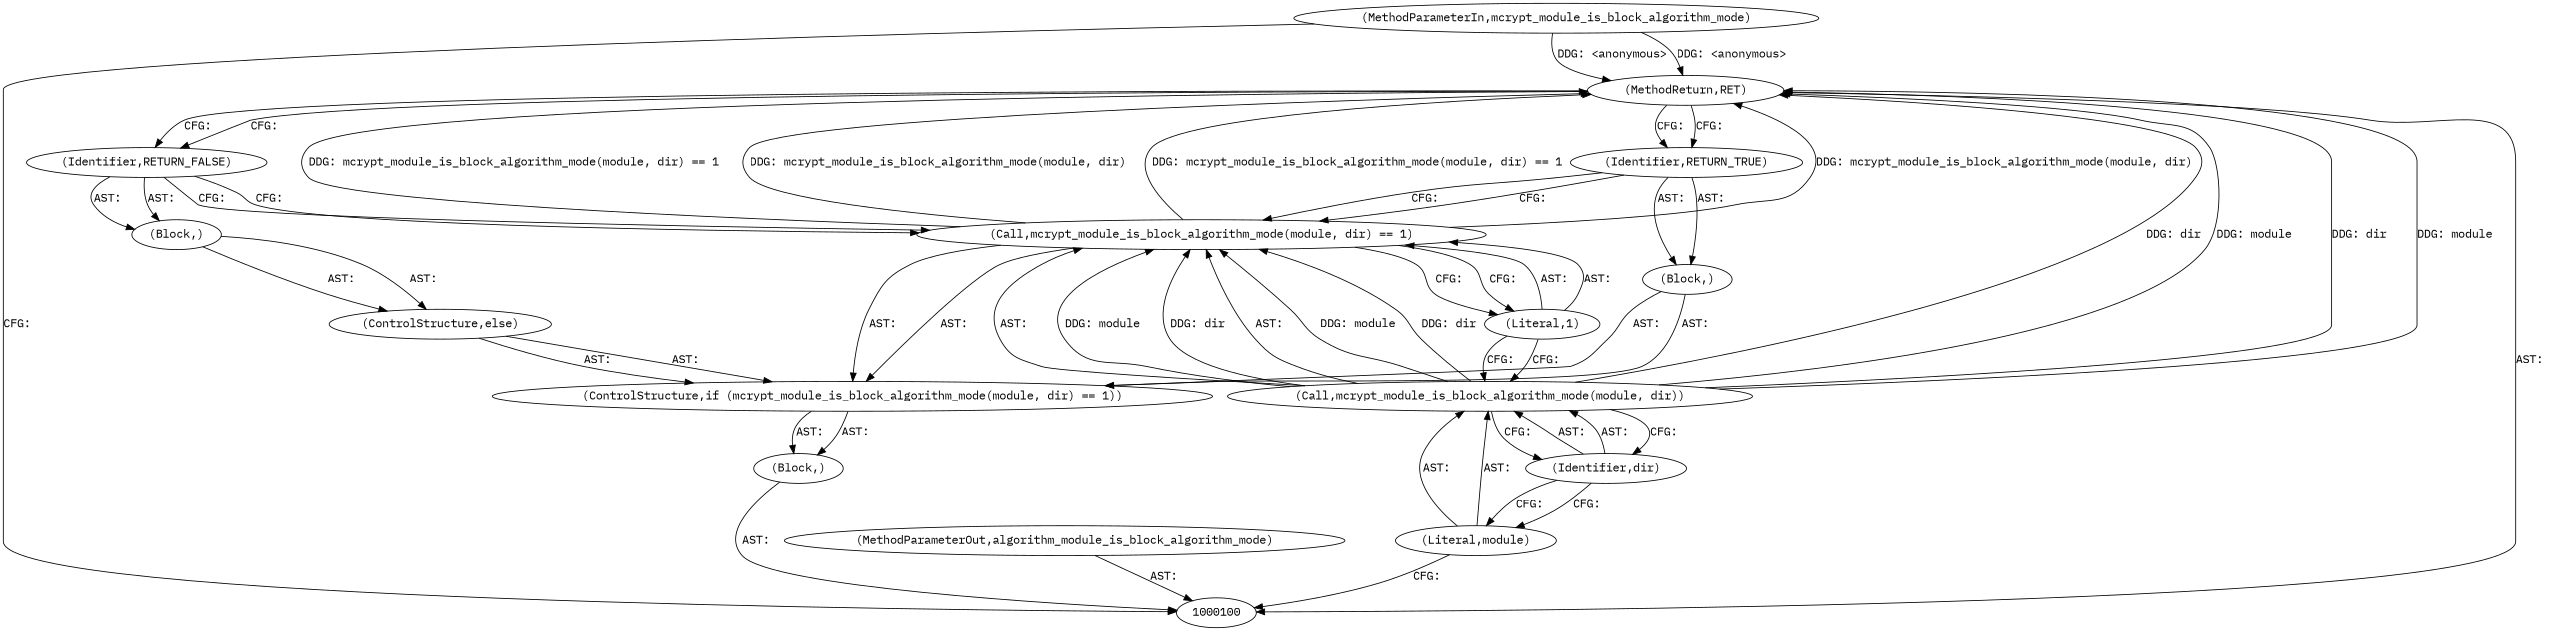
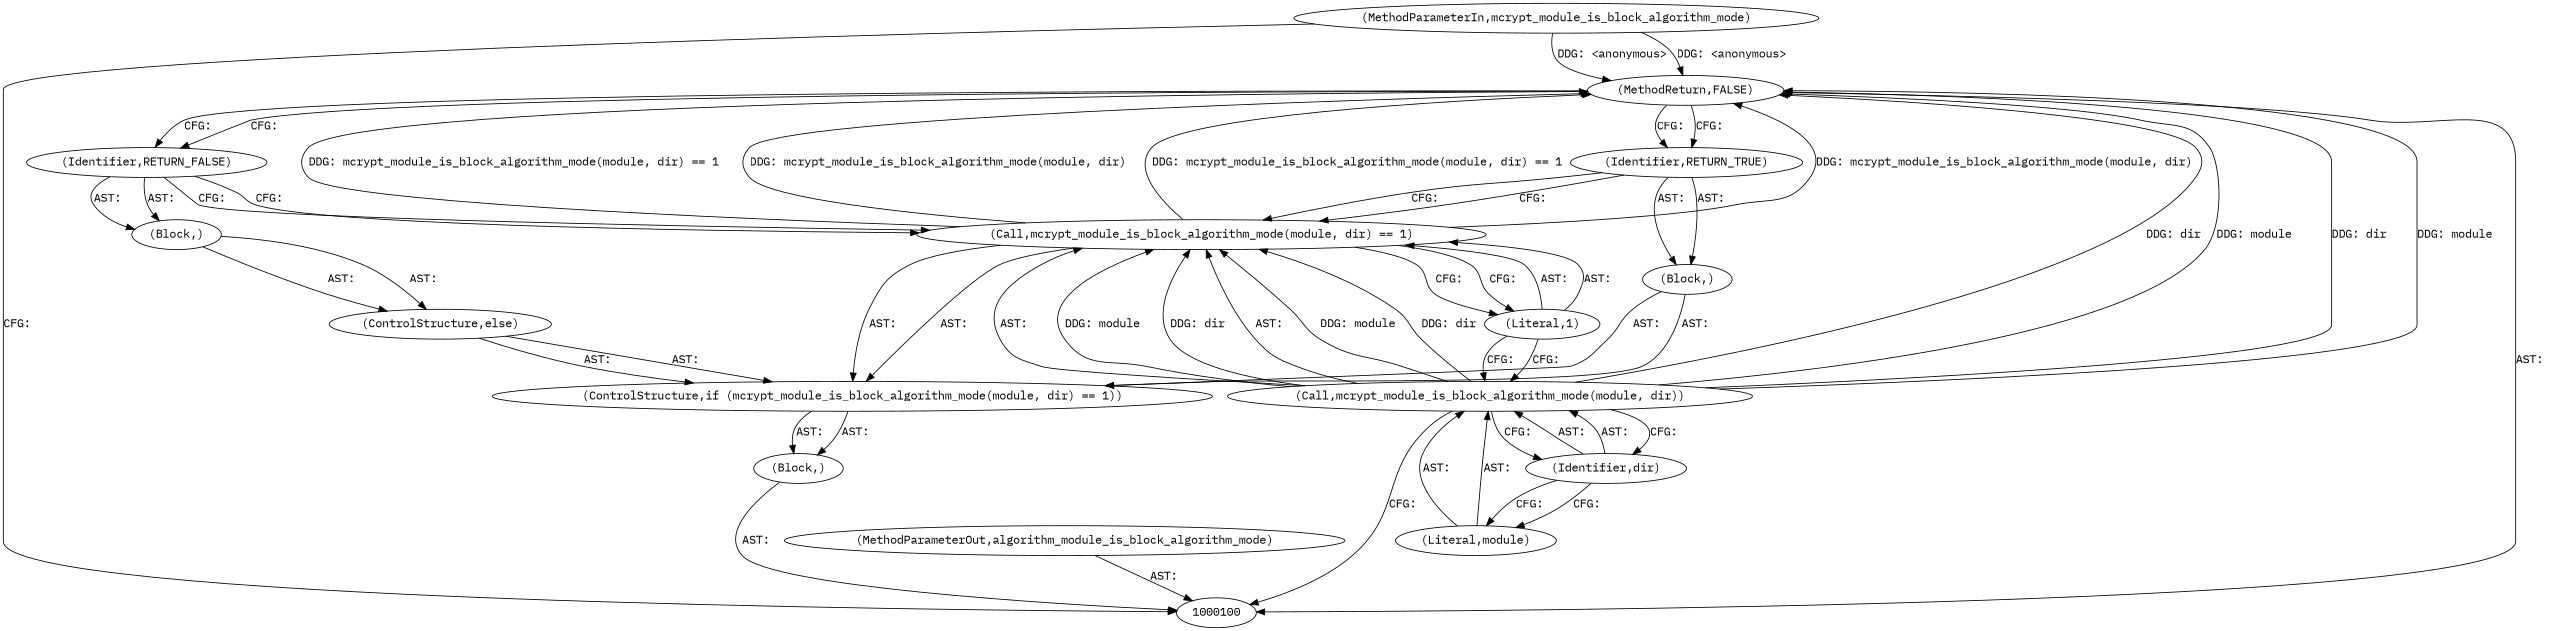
node "(MethodReturn,RET)": label "(MethodReturn,RET)" -> "(MethodReturn,FALSE)"
edge "(Literal,module)" -> "1000100": now "(Call,mcrypt_module_is_block_algorithm_mode(module, dir))" -> "1000100"
